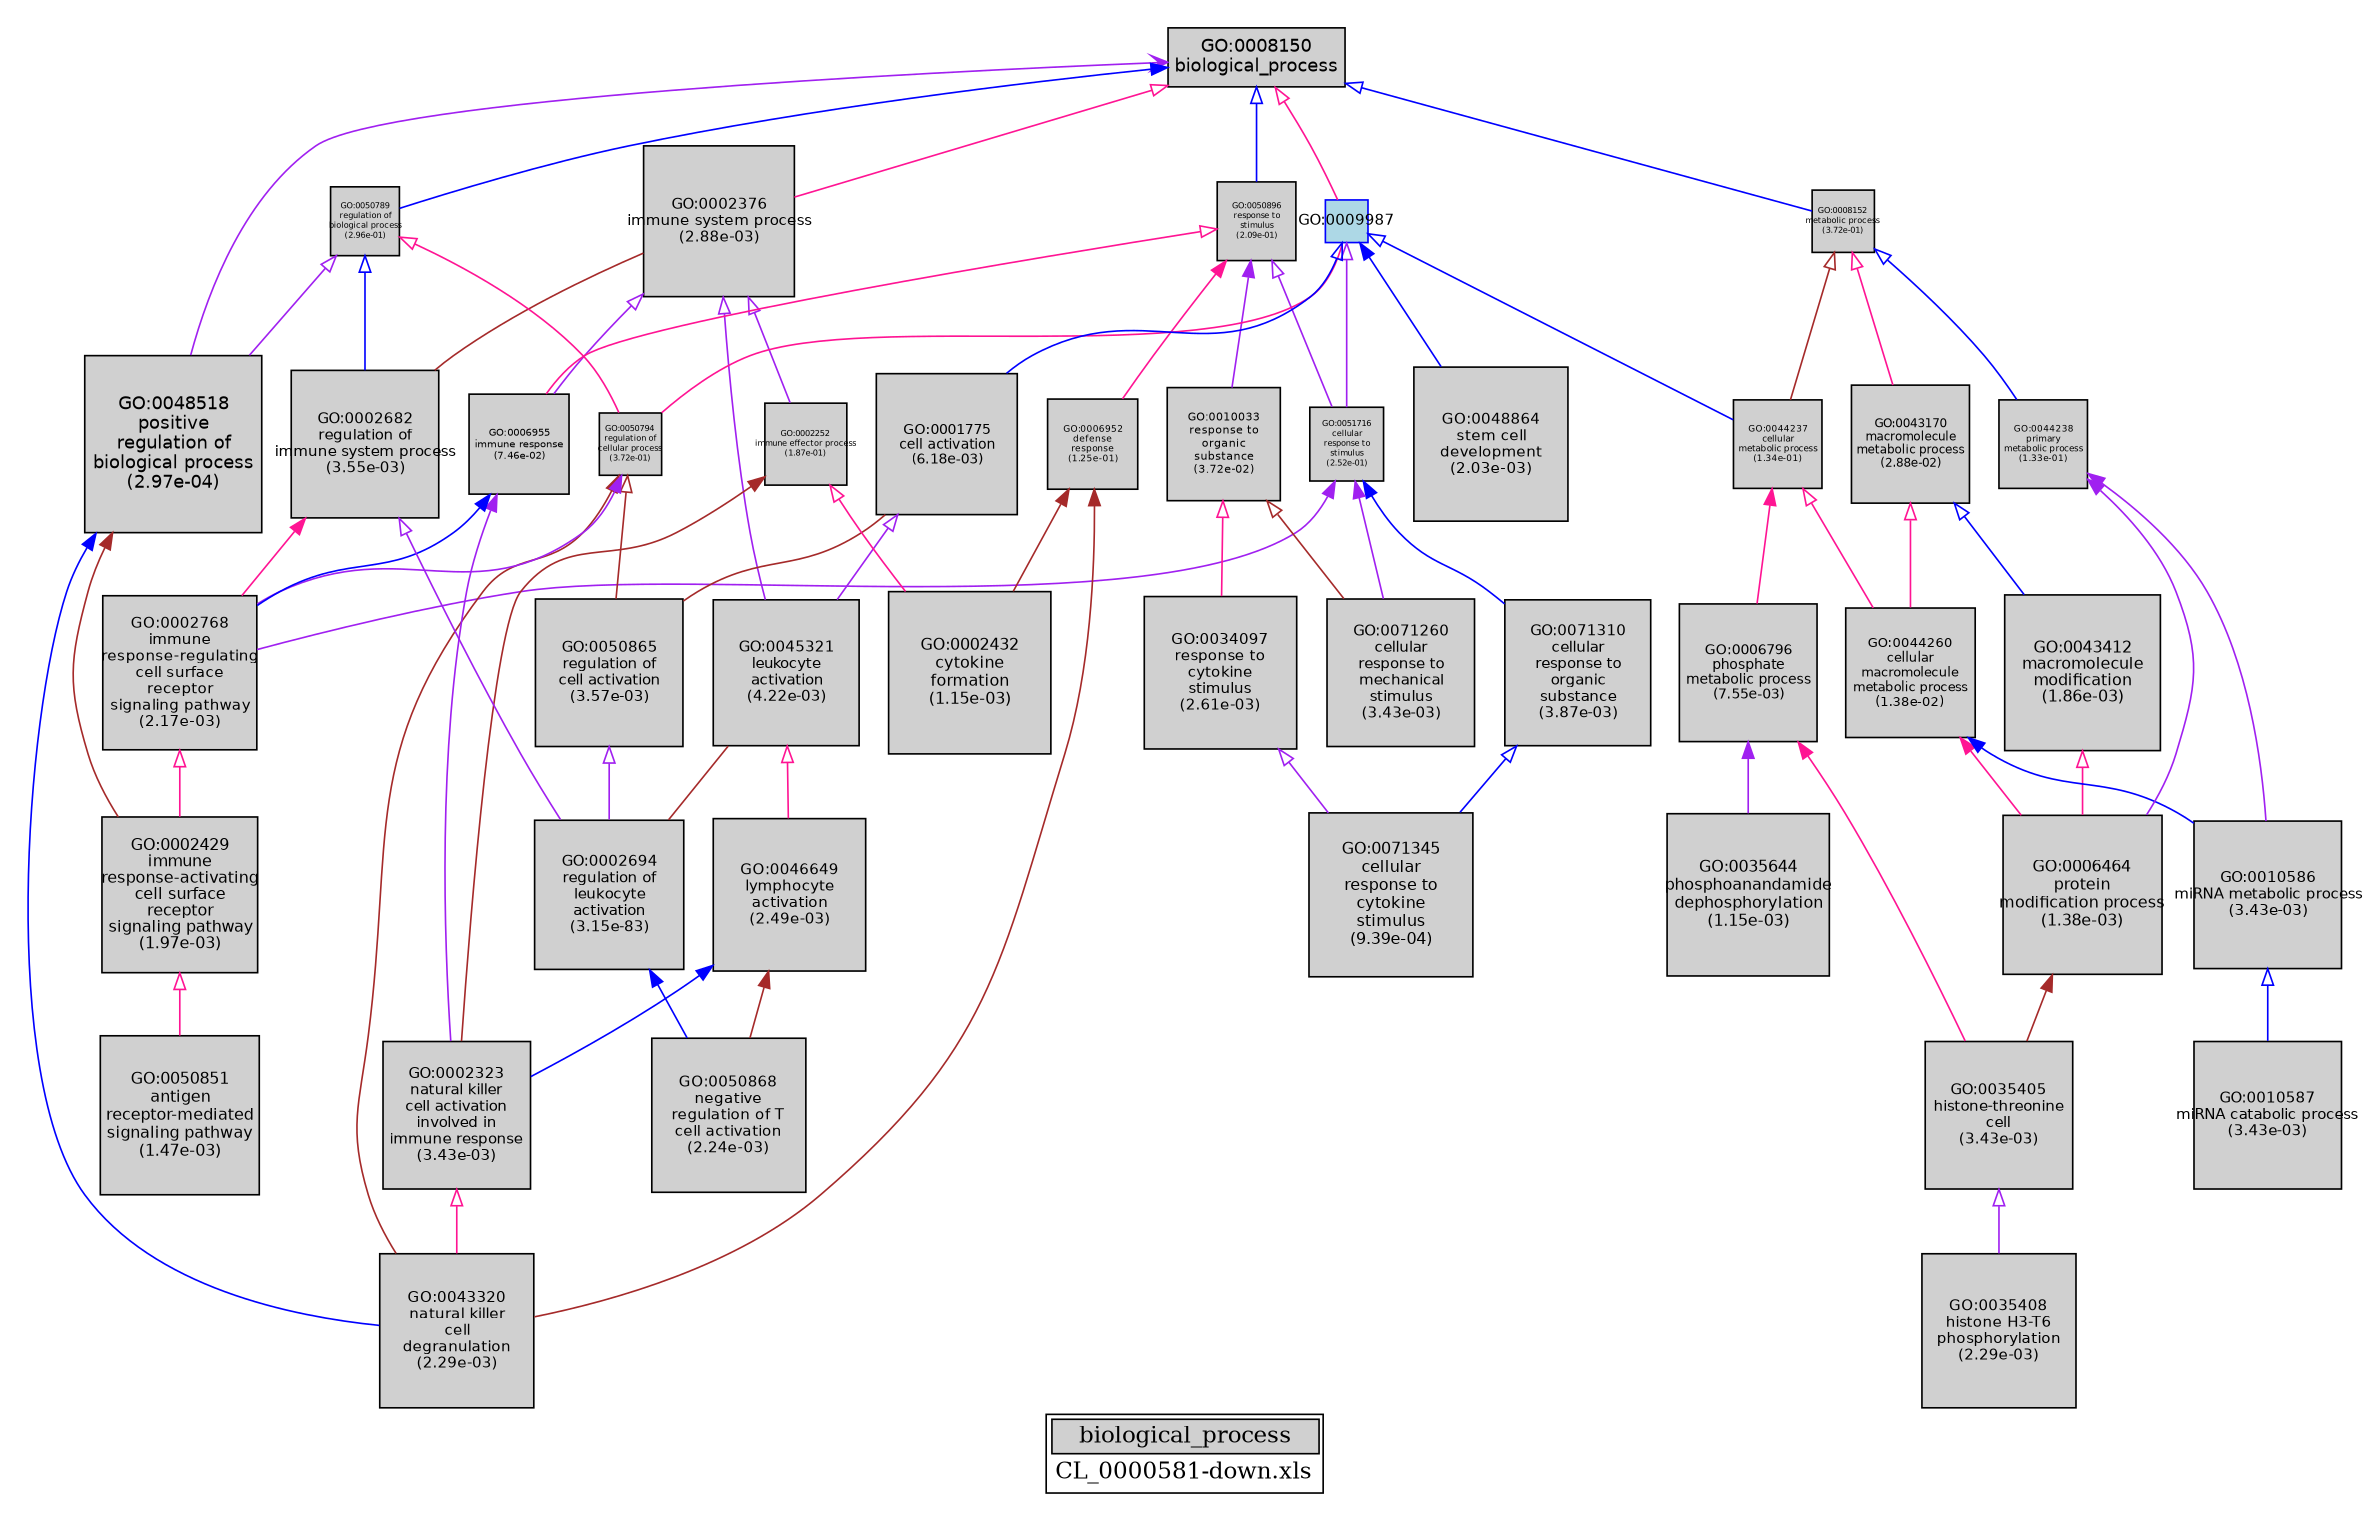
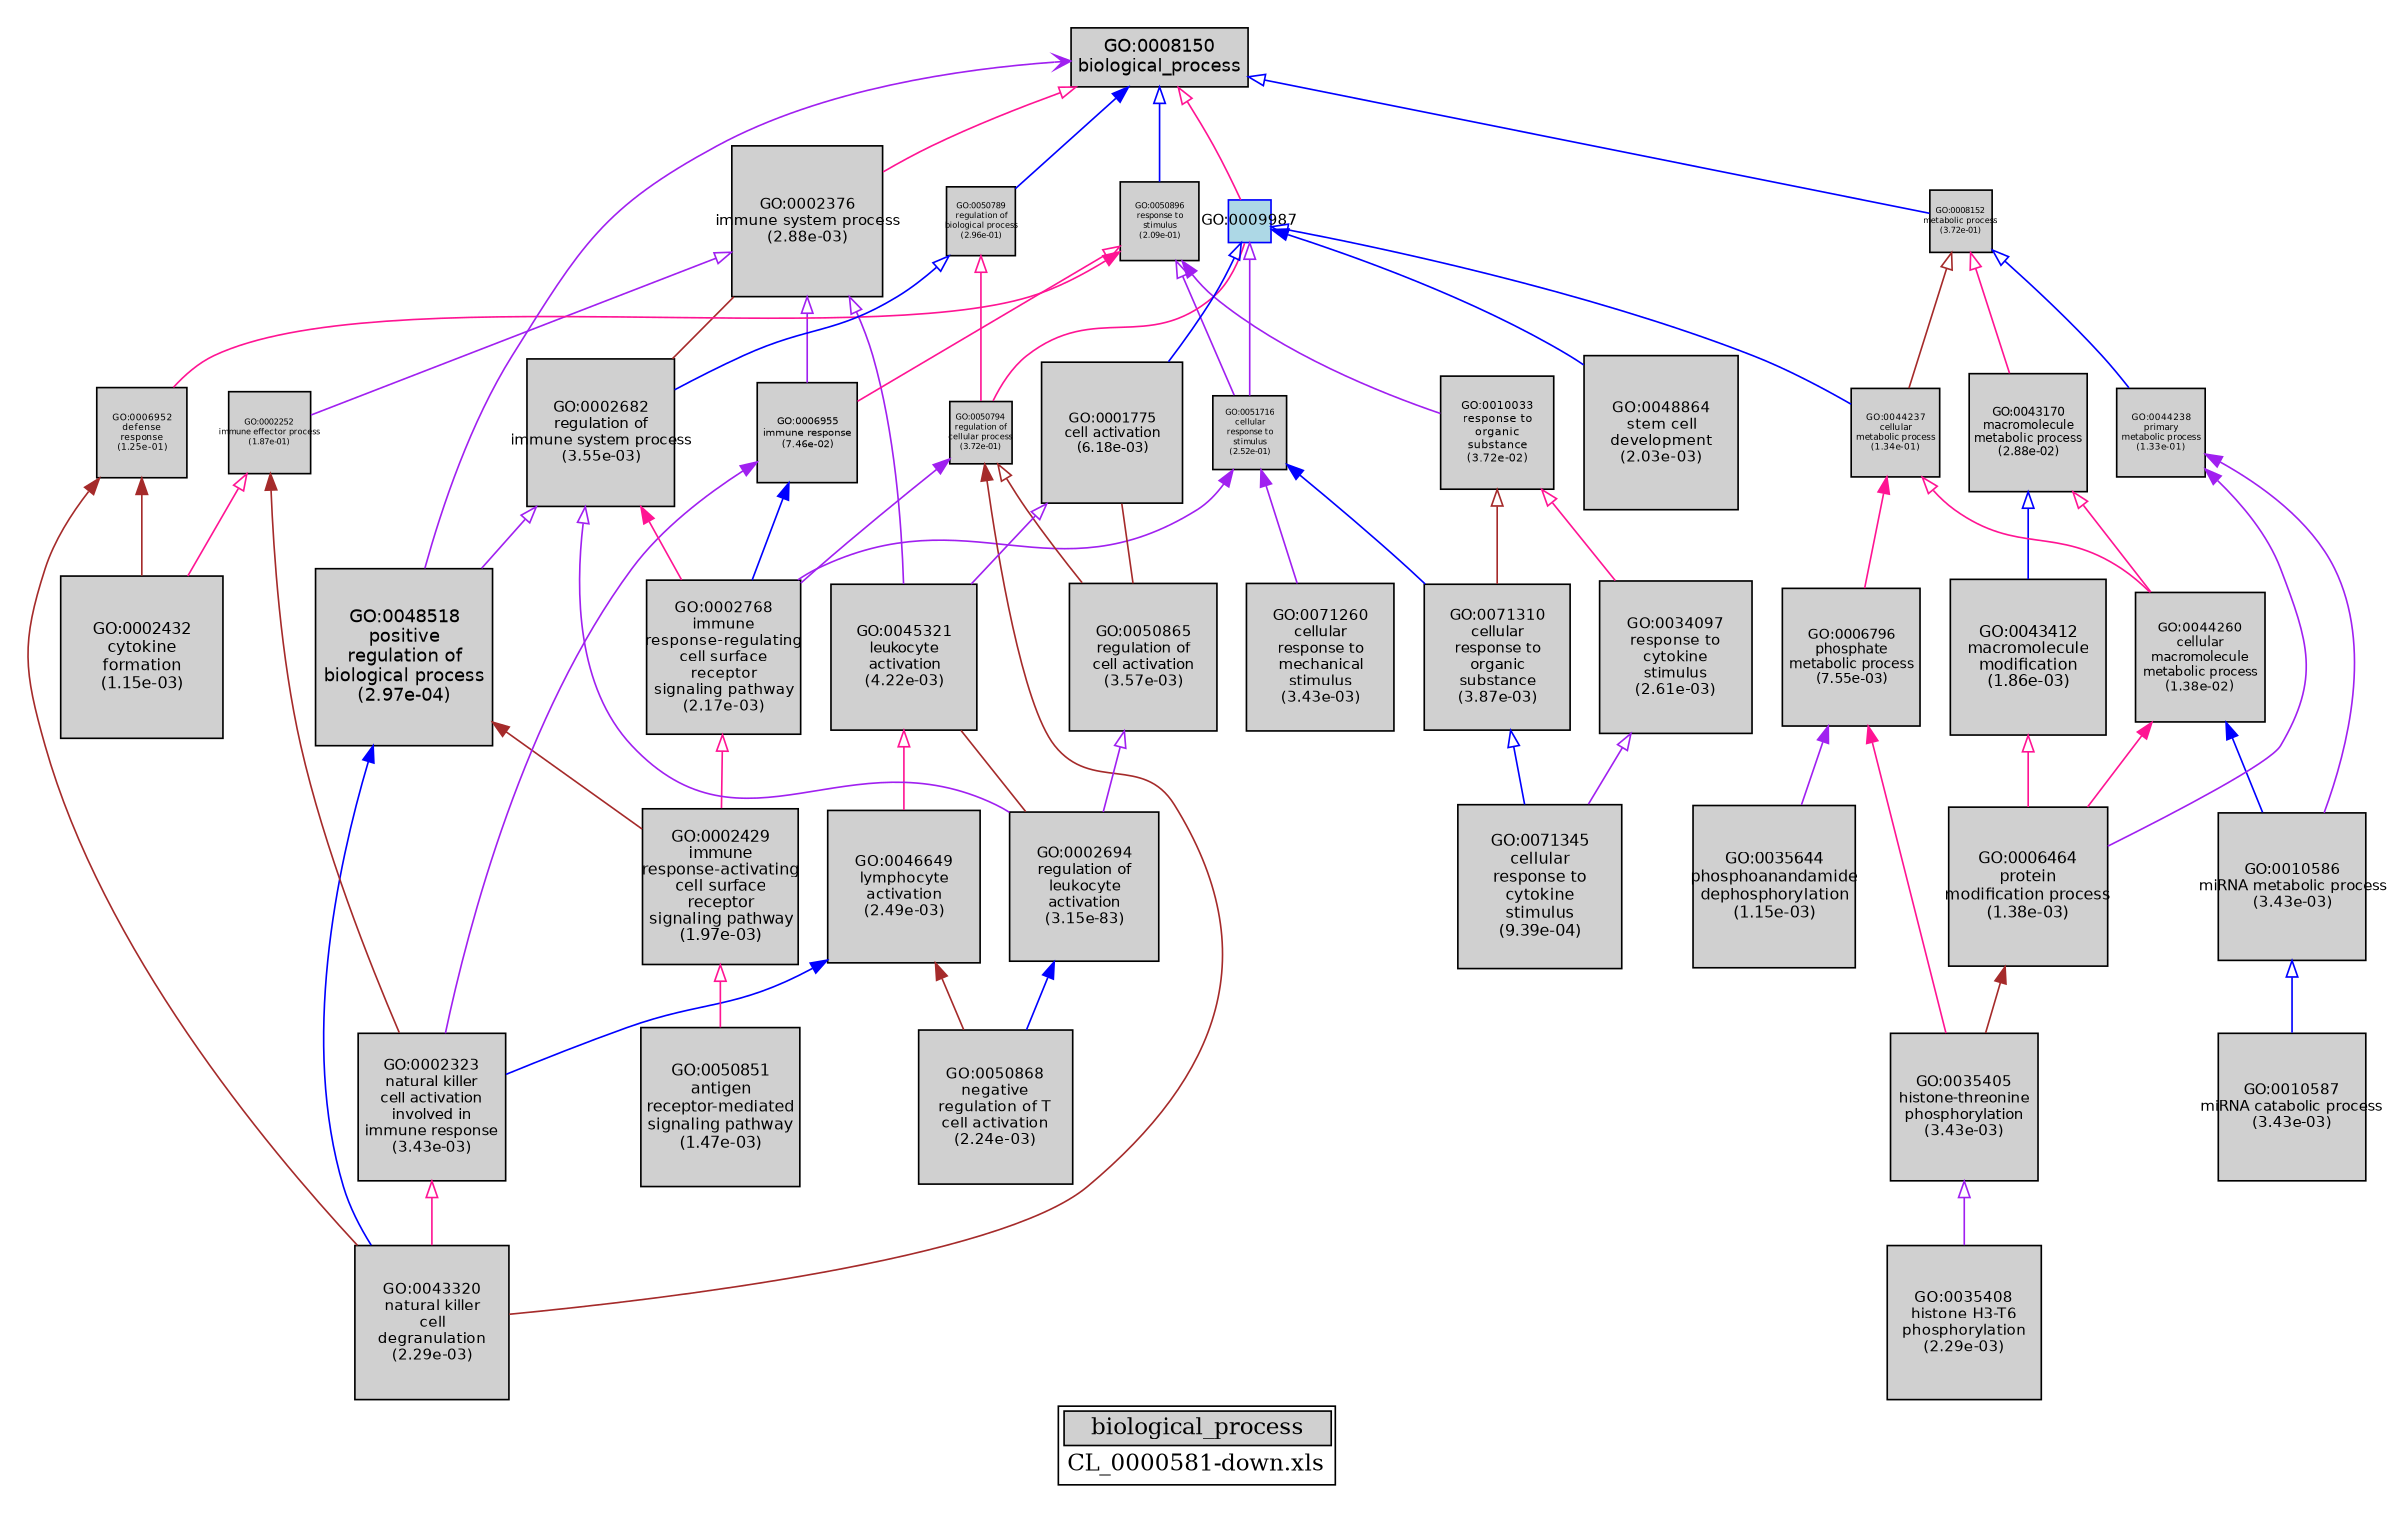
edge "GO:0048518" -> "GO:0050789": now "GO:0048518" -> "GO:0002682"
edge "GO:0071260" -> "GO:0010033": now "GO:0071310" -> "GO:0010033"
node "GO:0035405": text "cell" -> "phosphorylation"
